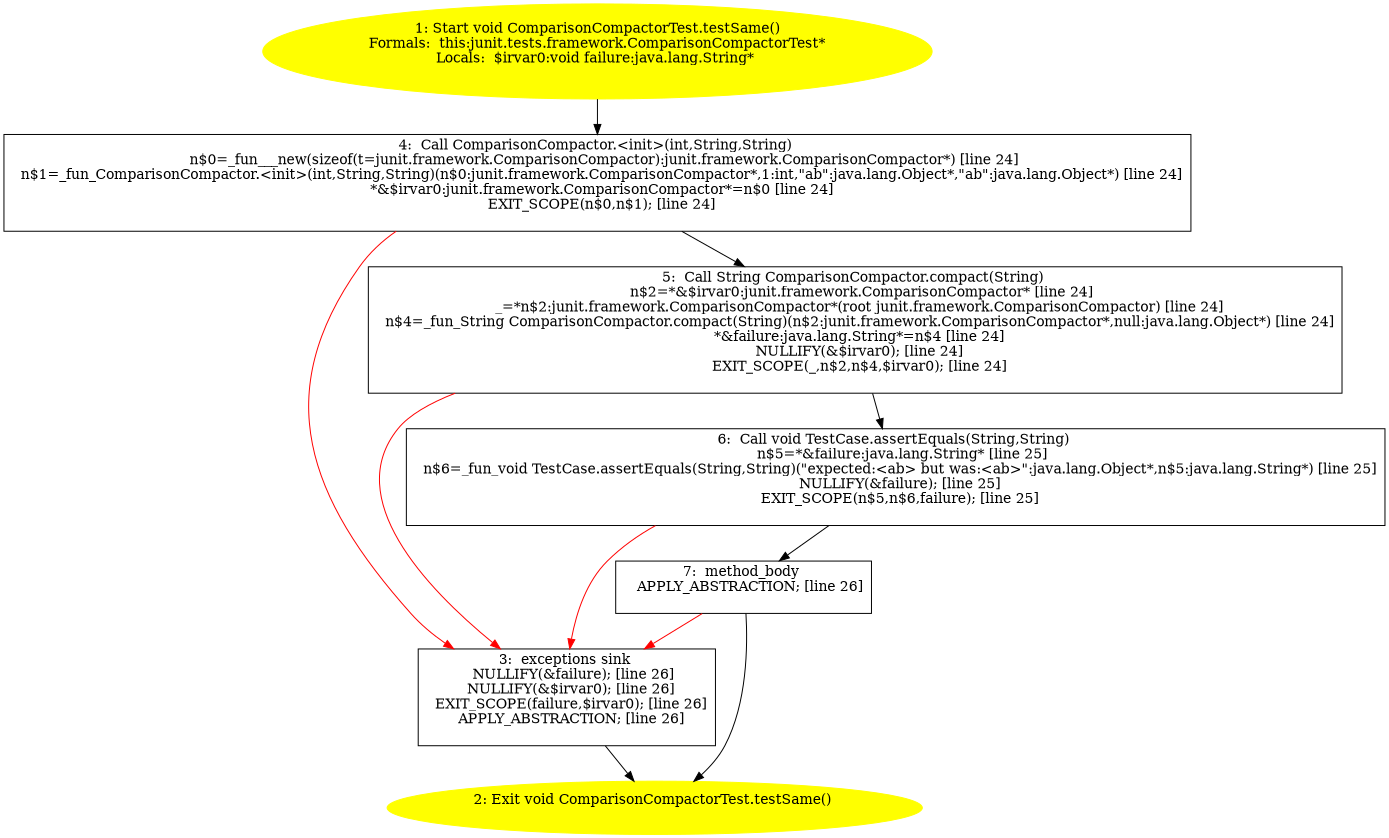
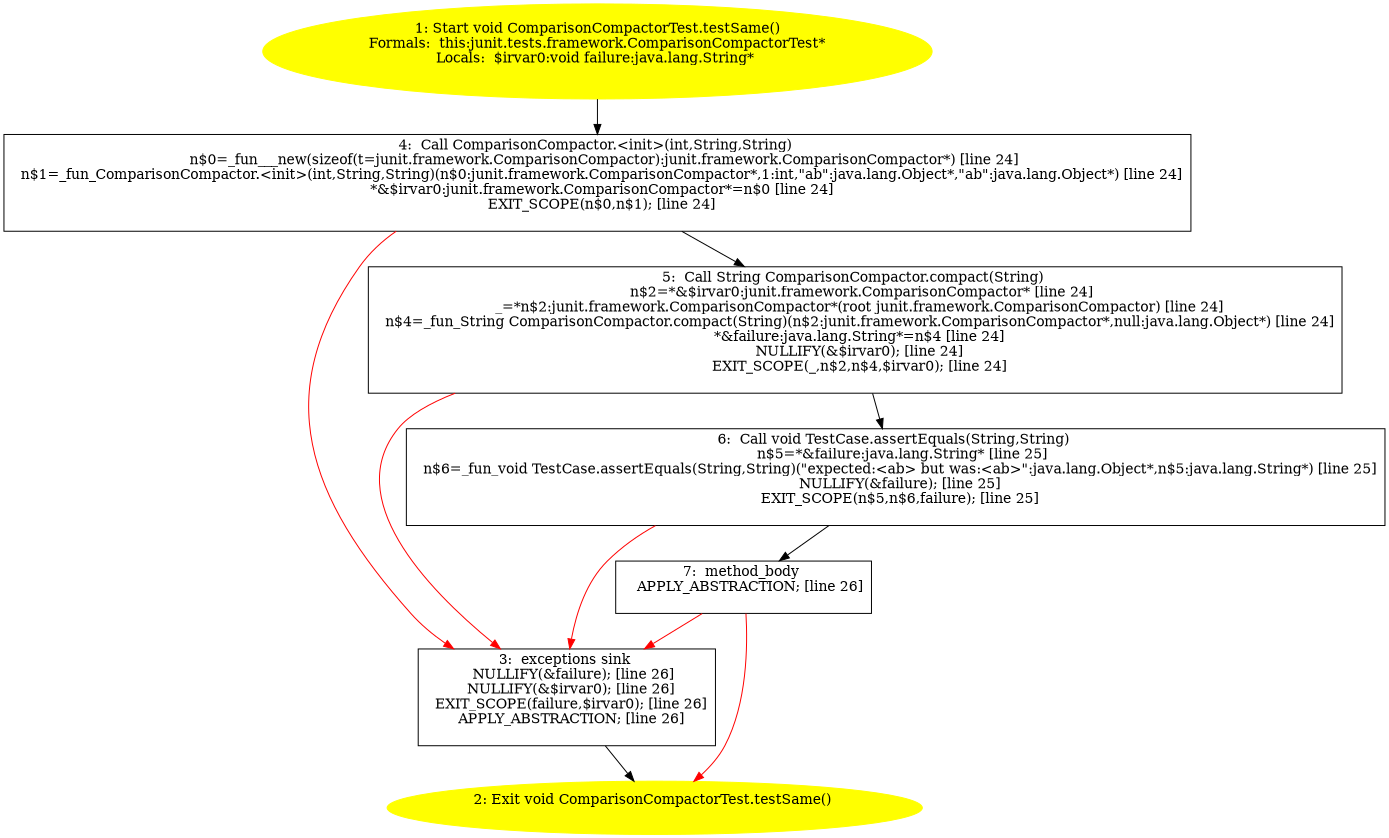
edge "7:  method_body APPLY_ABSTRACTION; [line 26]" -> "2: Exit void ComparisonCompactorTest.testSame()": color black -> red
